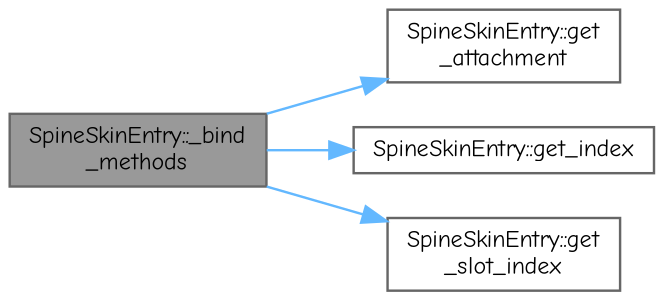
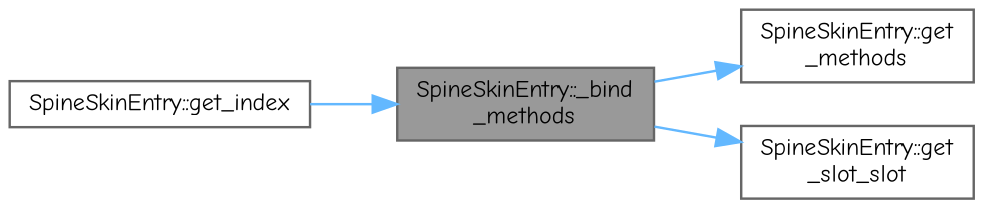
node "SpineSkinEntry::get _attachment": label "SpineSkinEntry::get _attachment" -> "SpineSkinEntry::get _methods"
edge "SpineSkinEntry::_bind _methods" -> "SpineSkinEntry::get_index": reversed
node "SpineSkinEntry::get _slot_index": label "SpineSkinEntry::get _slot_index" -> "SpineSkinEntry::get _slot_slot"
